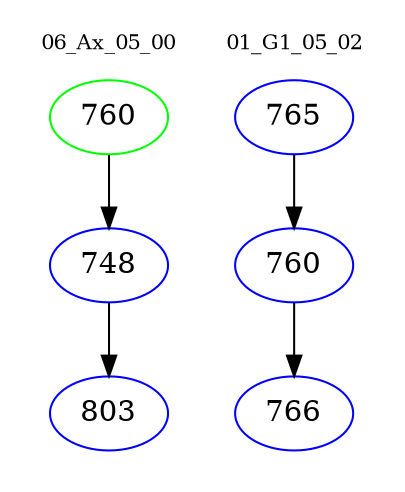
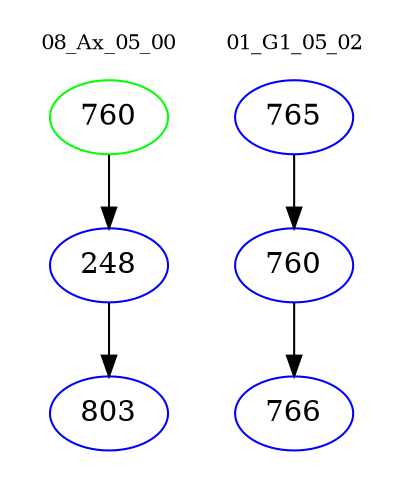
cluster "06_Ax_05_00": label "06_Ax_05_00" -> "08_Ax_05_00"
node "748": label "748" -> "248"
